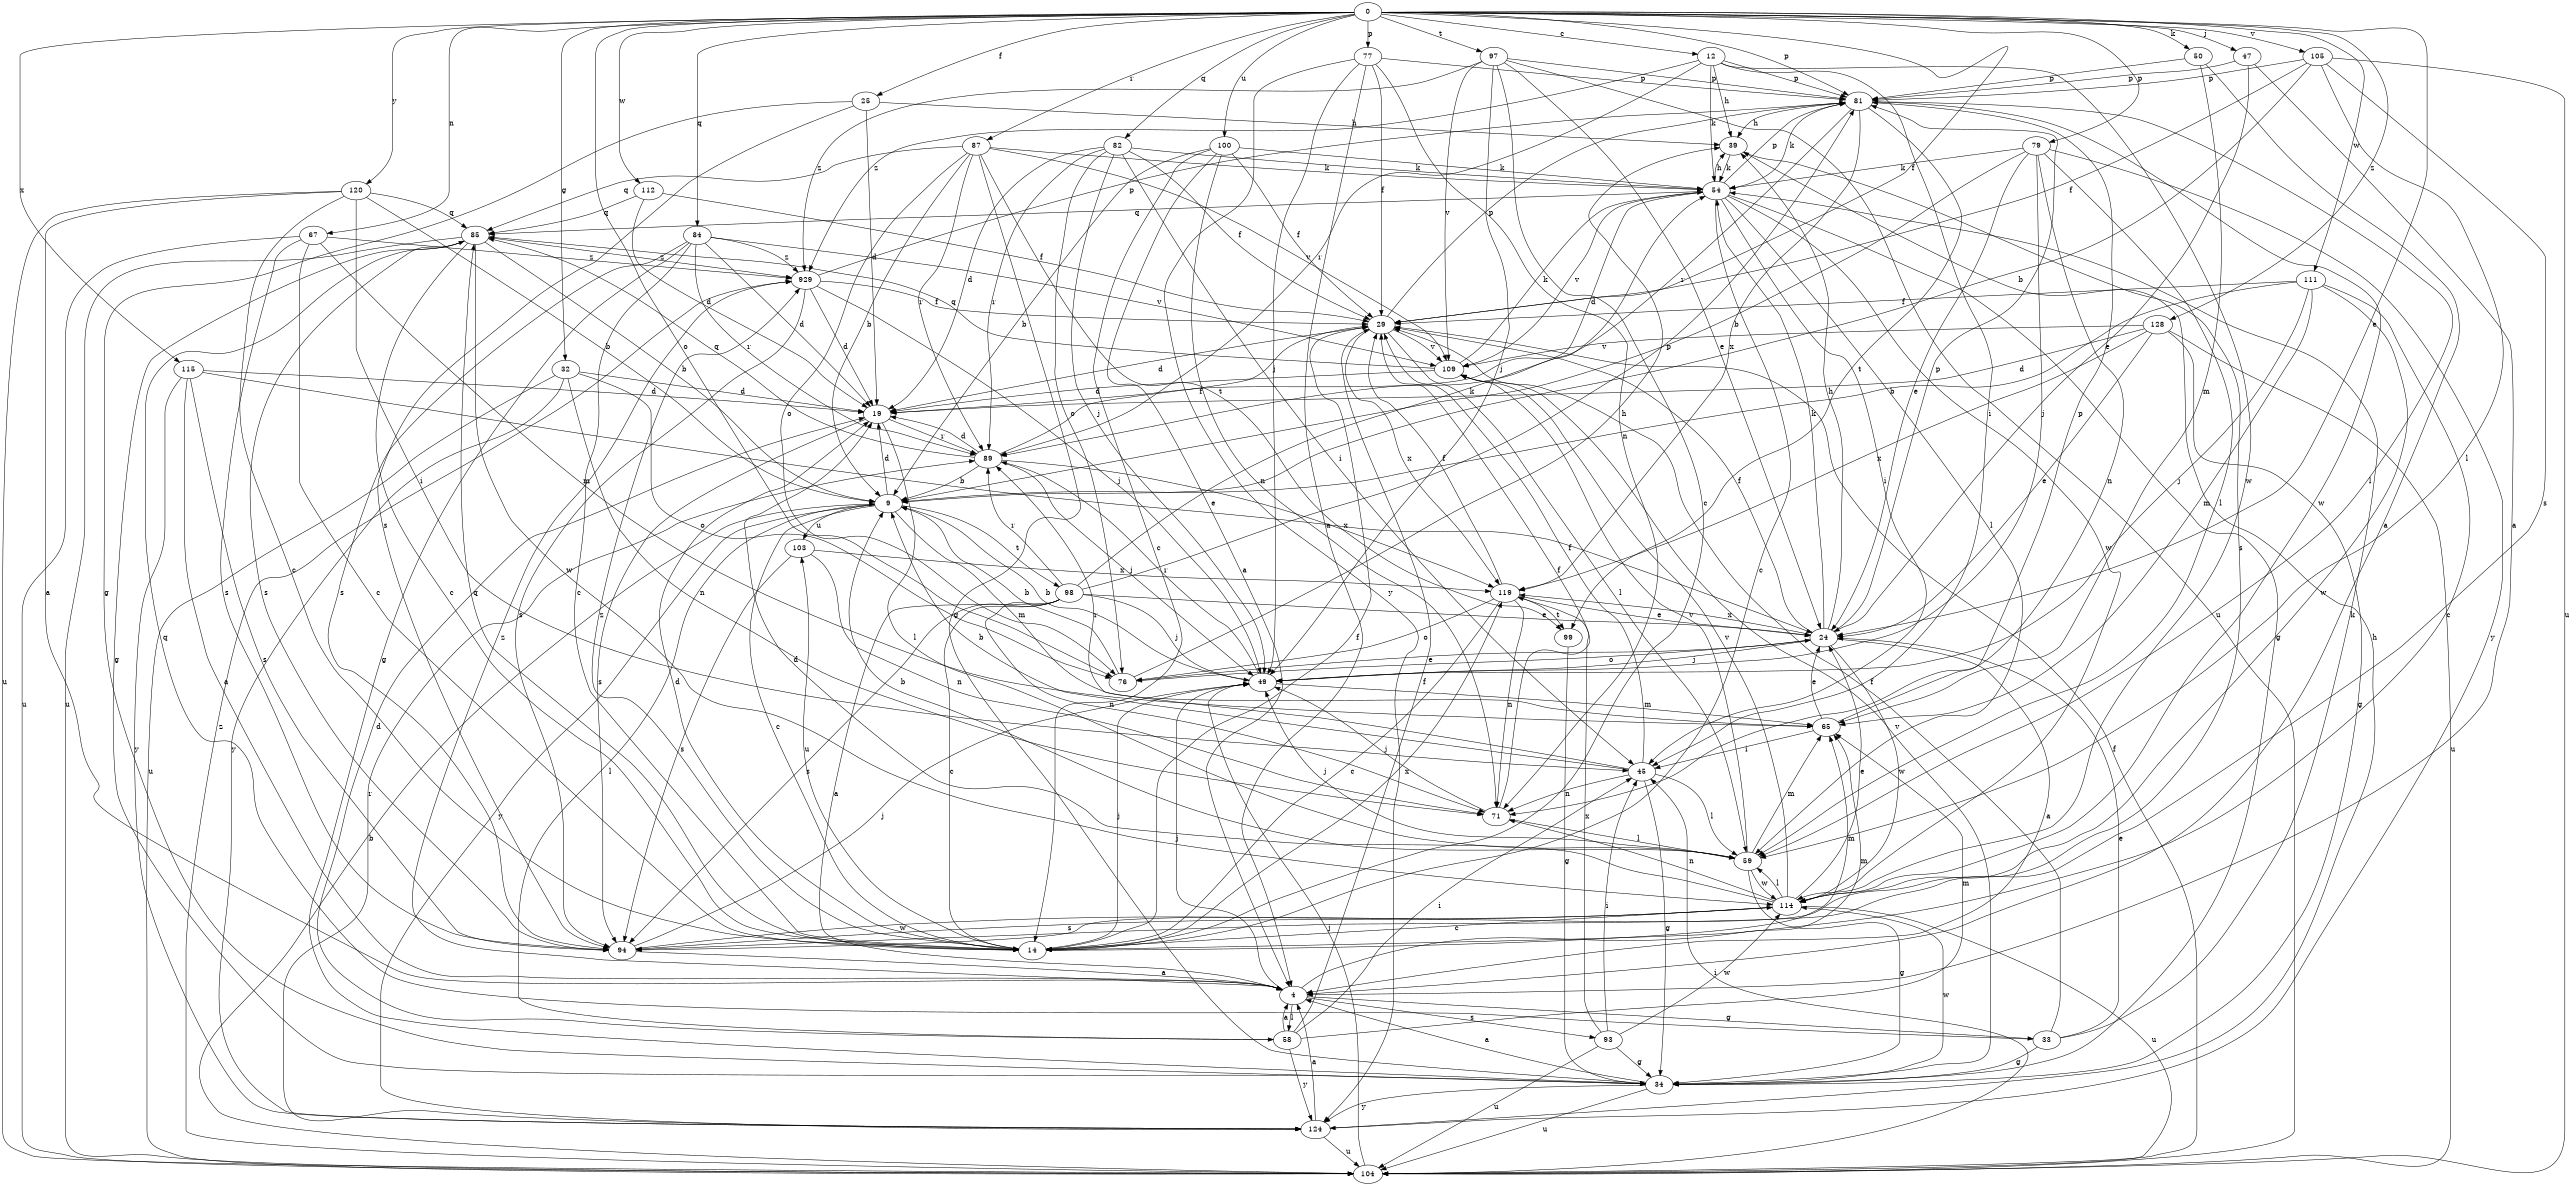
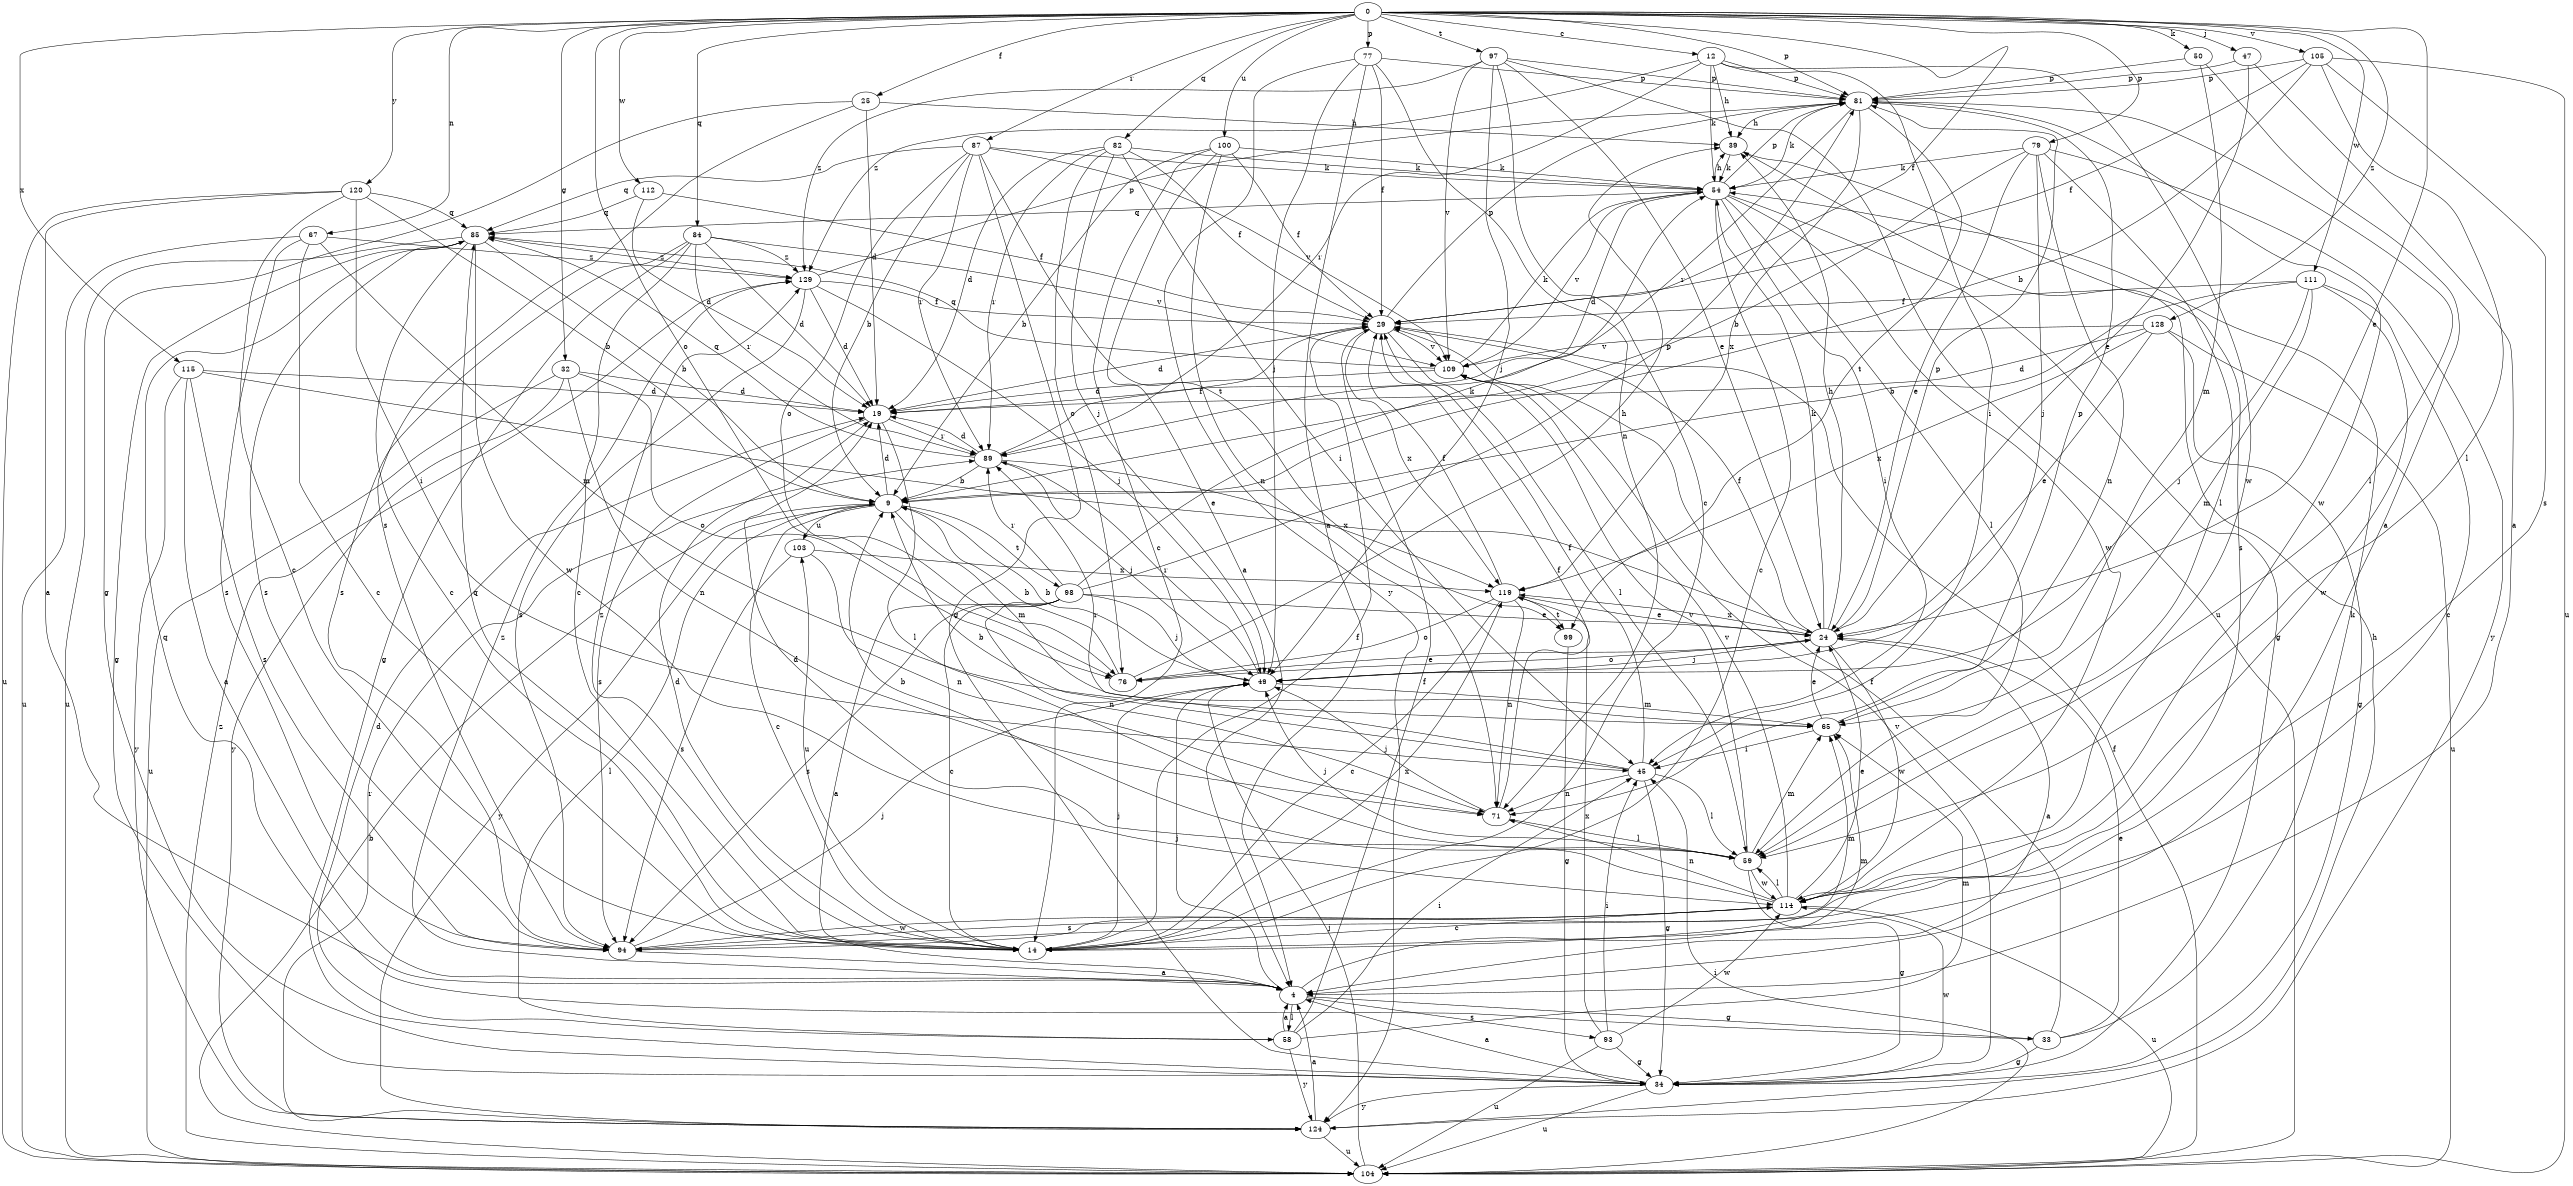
node "929": label "929" -> "129"
